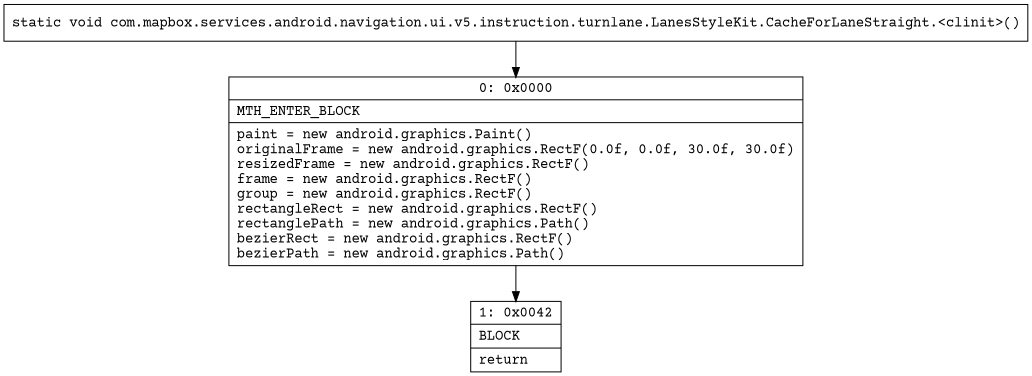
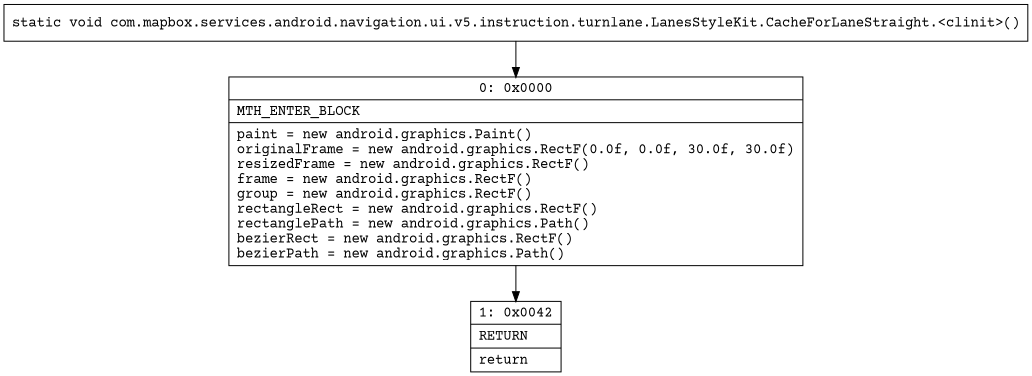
node "1: 0x0042": text "BLOCK" -> "RETURN"
